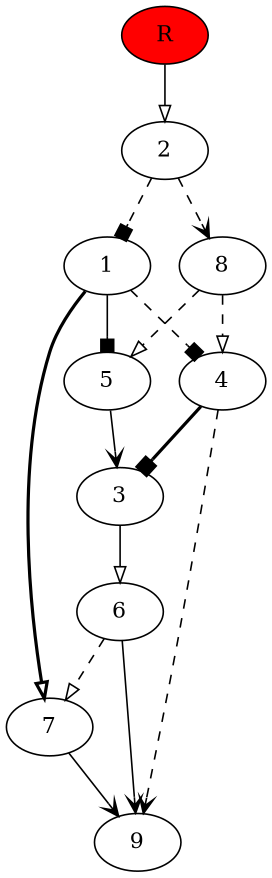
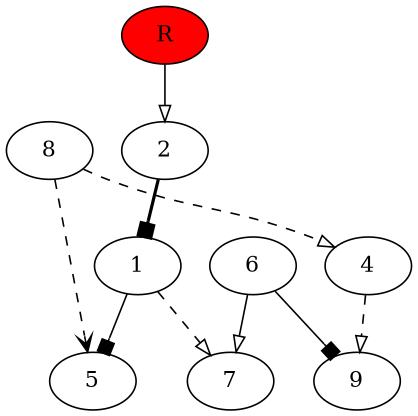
edge "2" -> "1": style dashed -> bold
edge "2" -> "8": removed
edge "1" -> "4": removed
edge "8" -> "5": arrowhead onormal -> vee
edge "1" -> "7": style bold -> dashed
node "3": removed
edge "4" -> "9": arrowhead vee -> onormal
edge "6" -> "7": style dashed -> solid
edge "6" -> "9": arrowhead vee -> box
edge "7" -> "9": removed
